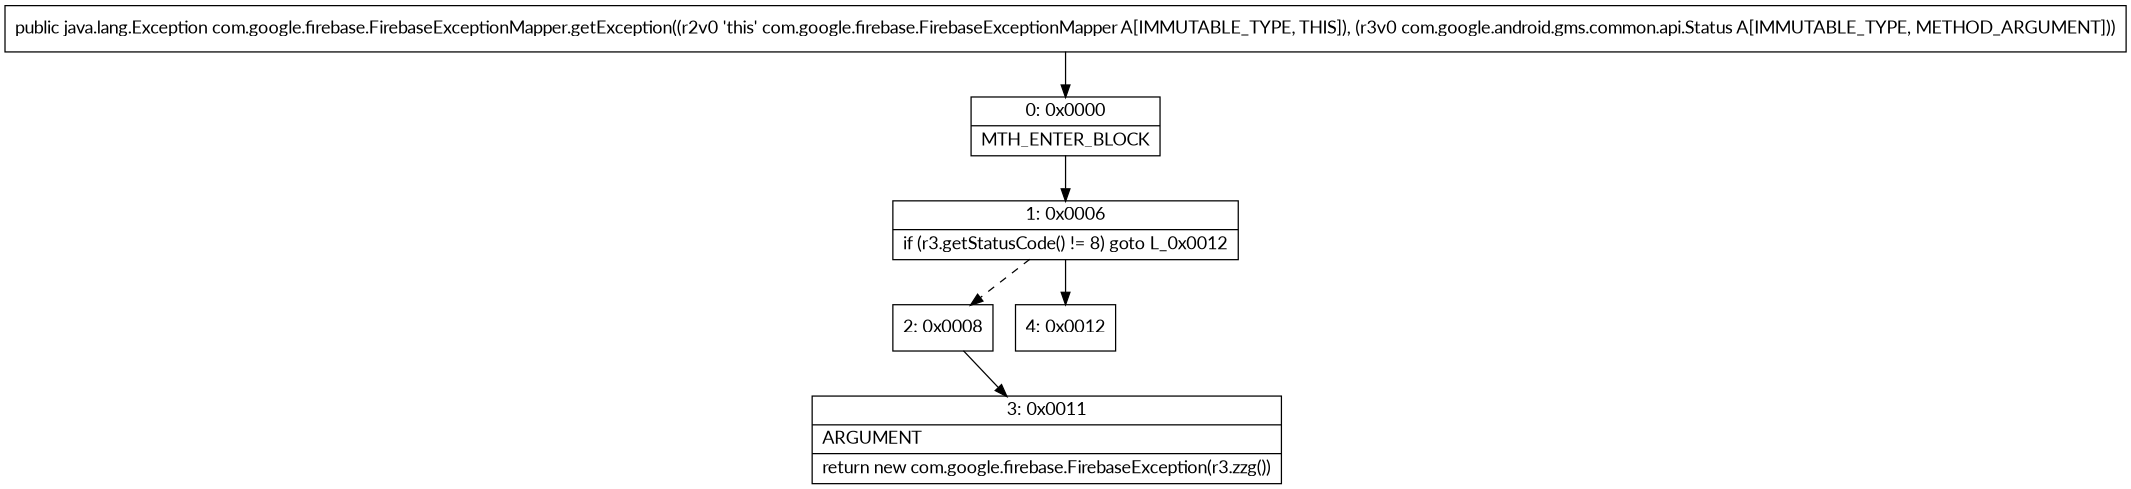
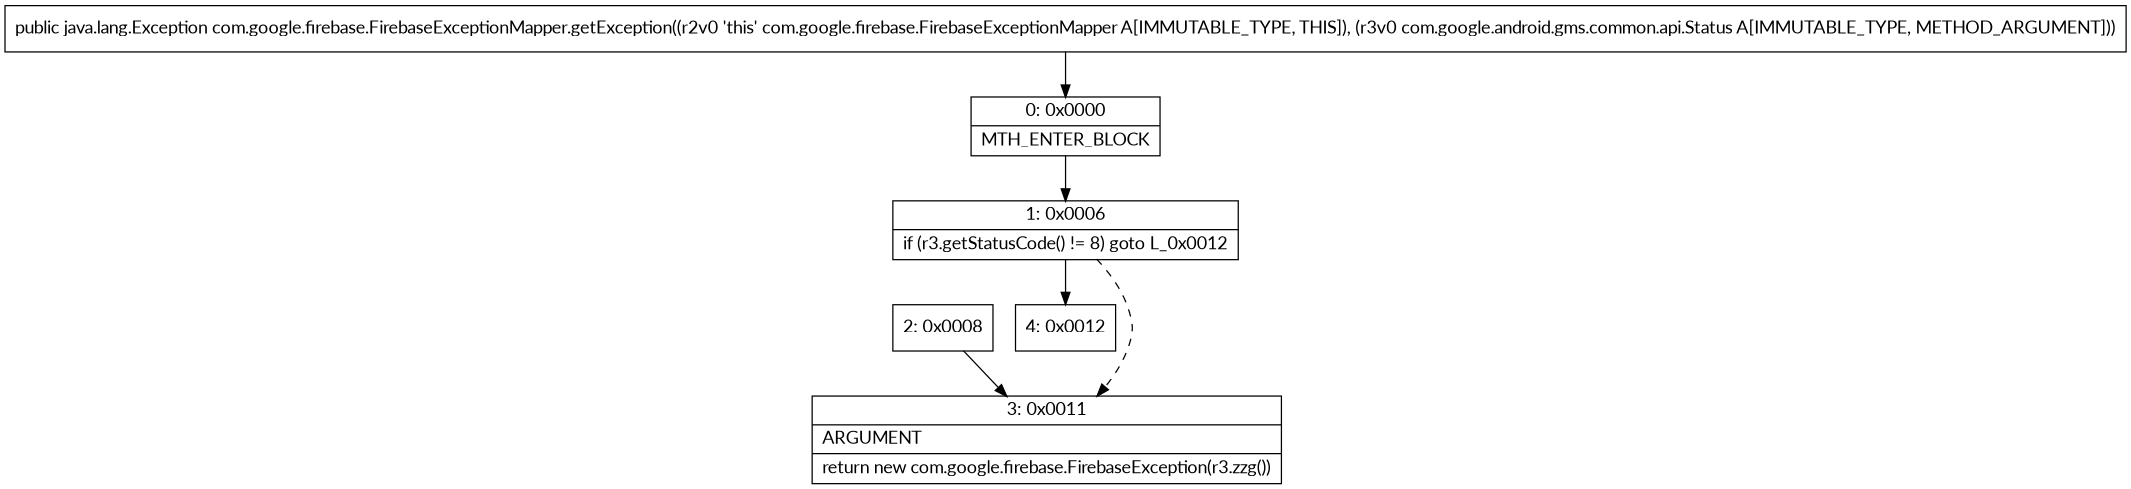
edge "1: 0x0006" -> "2: 0x0008": now "1: 0x0006" -> "3: 0x0011"
